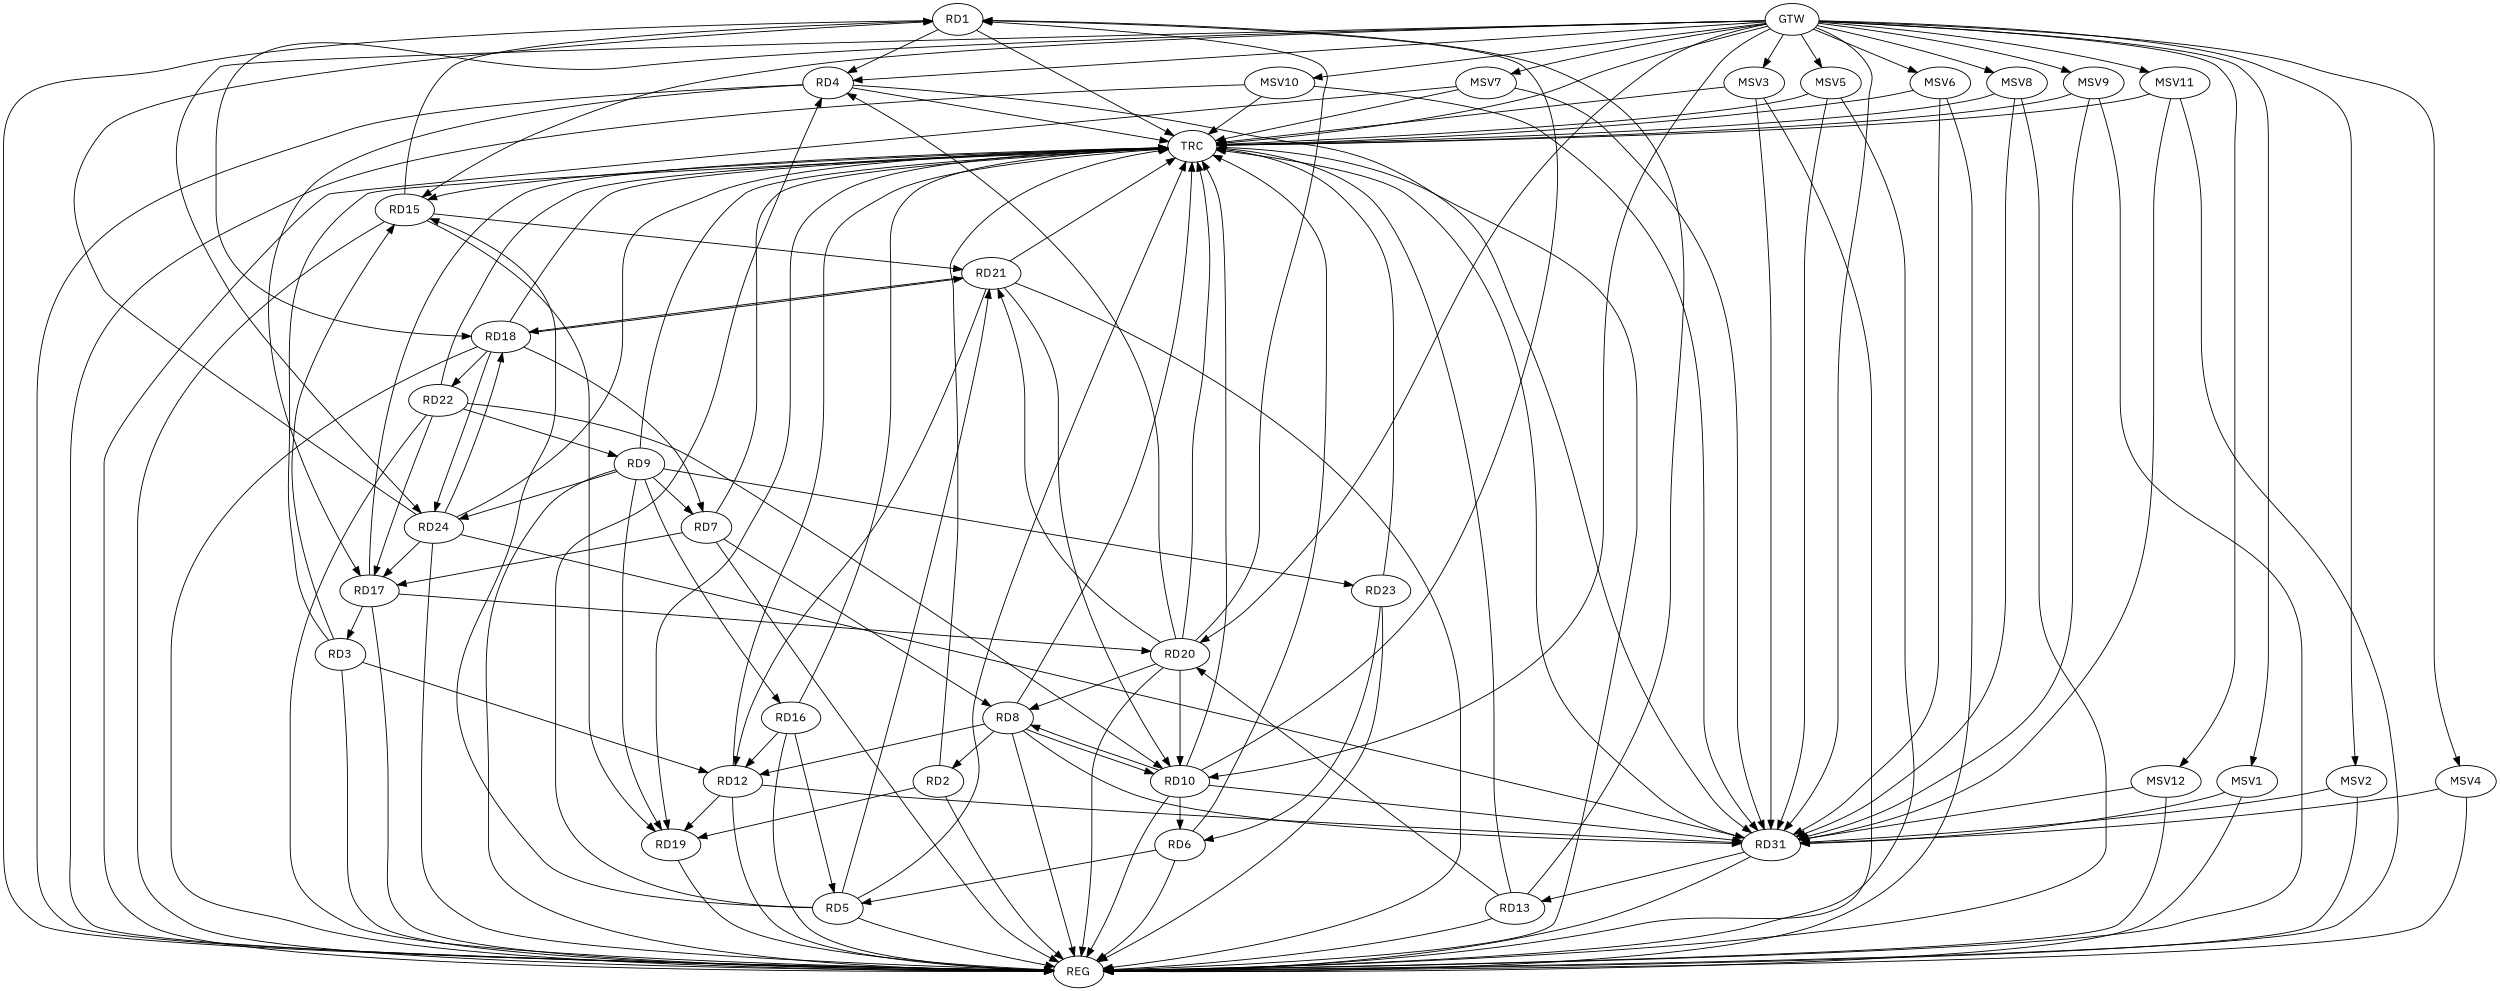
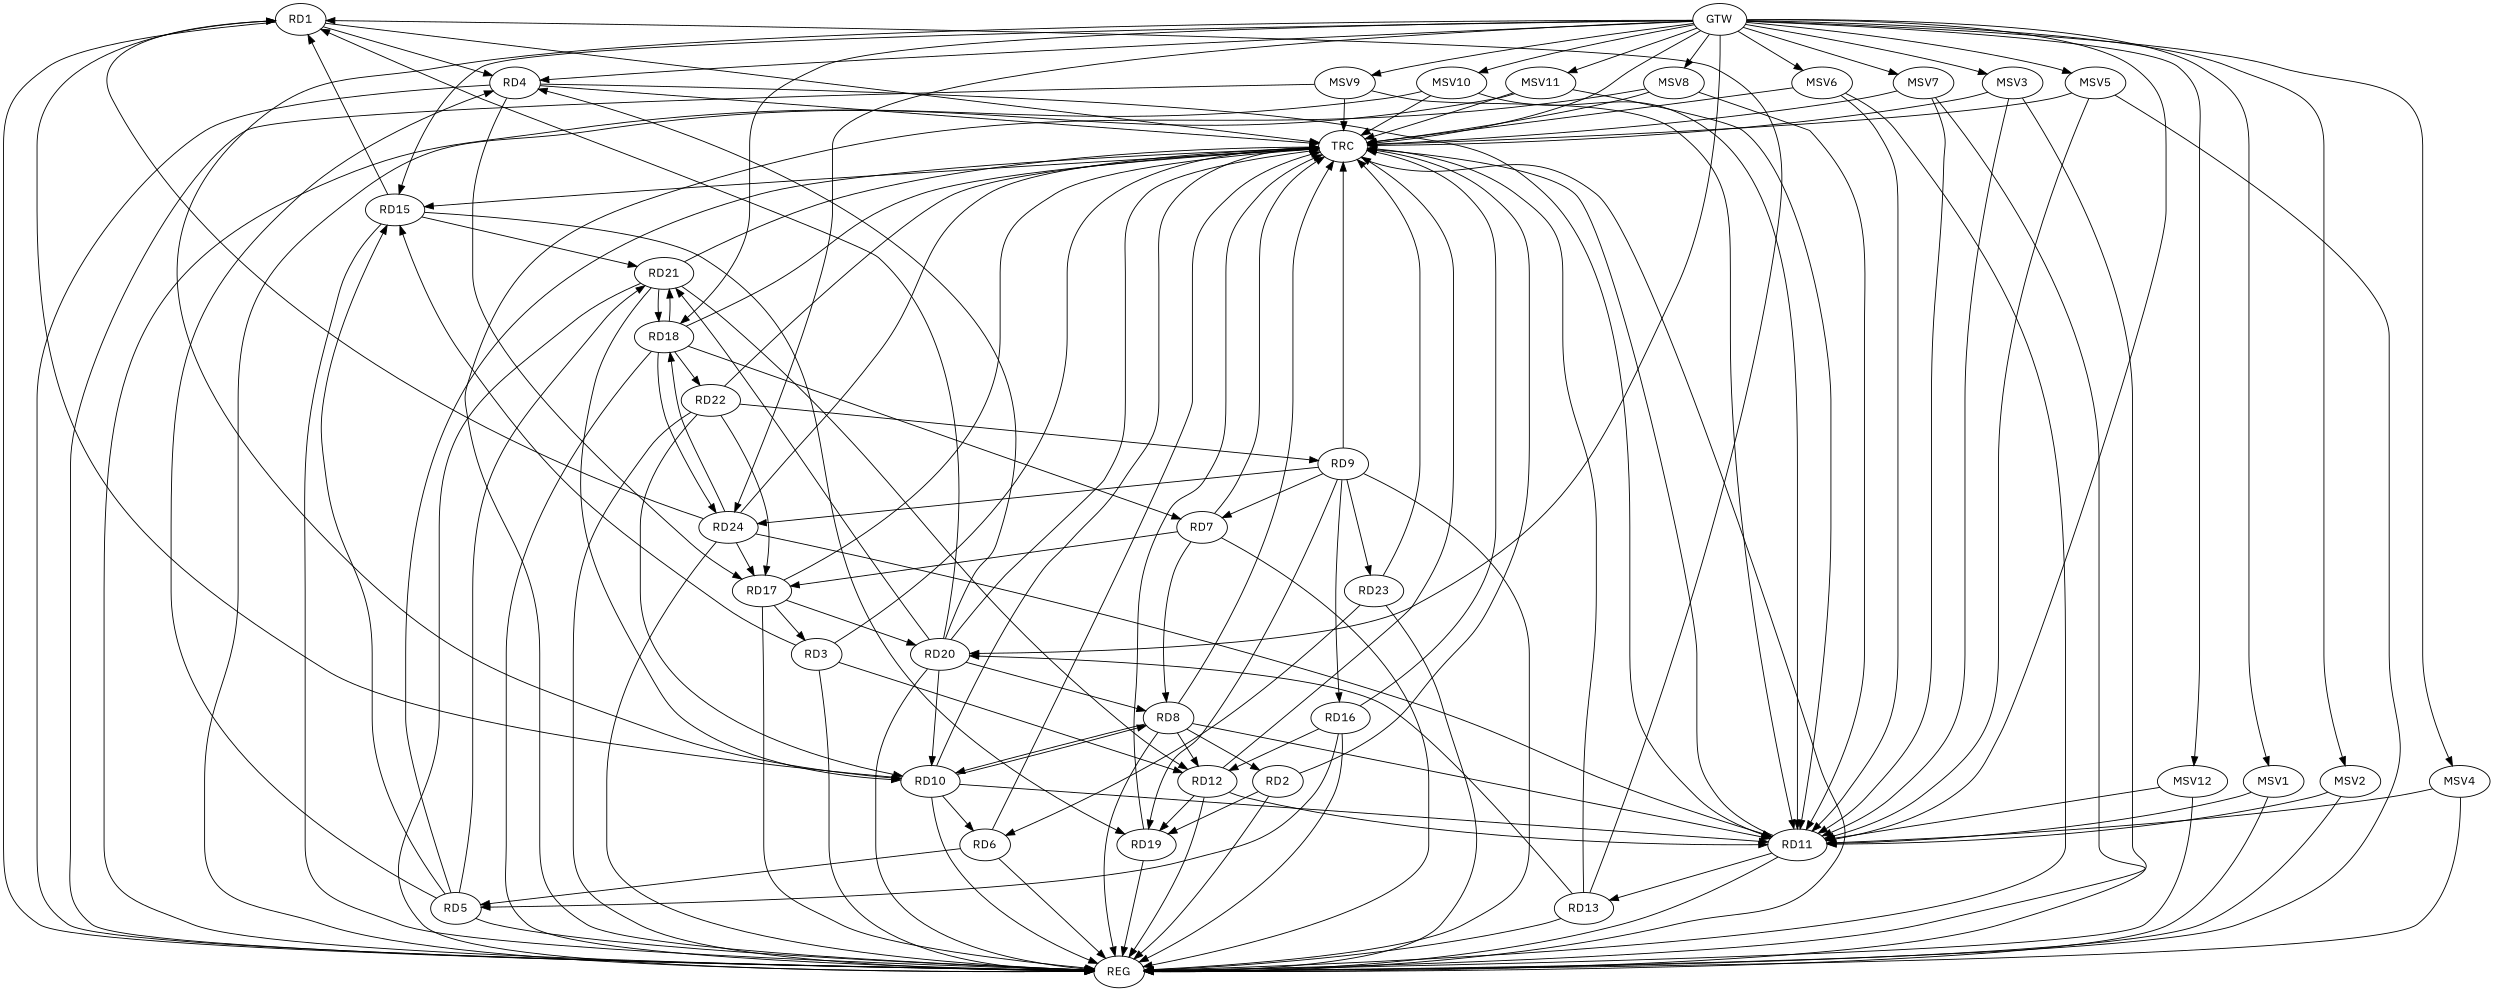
edge "TRC" -> "RD19": reversed
node "RD31": label "RD31" -> "RD11"
